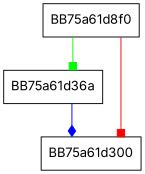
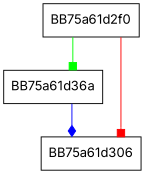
node "BB75a61d8f0": label "BB75a61d8f0" -> "BB75a61d2f0"
node "BB75a61d300": label "BB75a61d300" -> "BB75a61d306"
